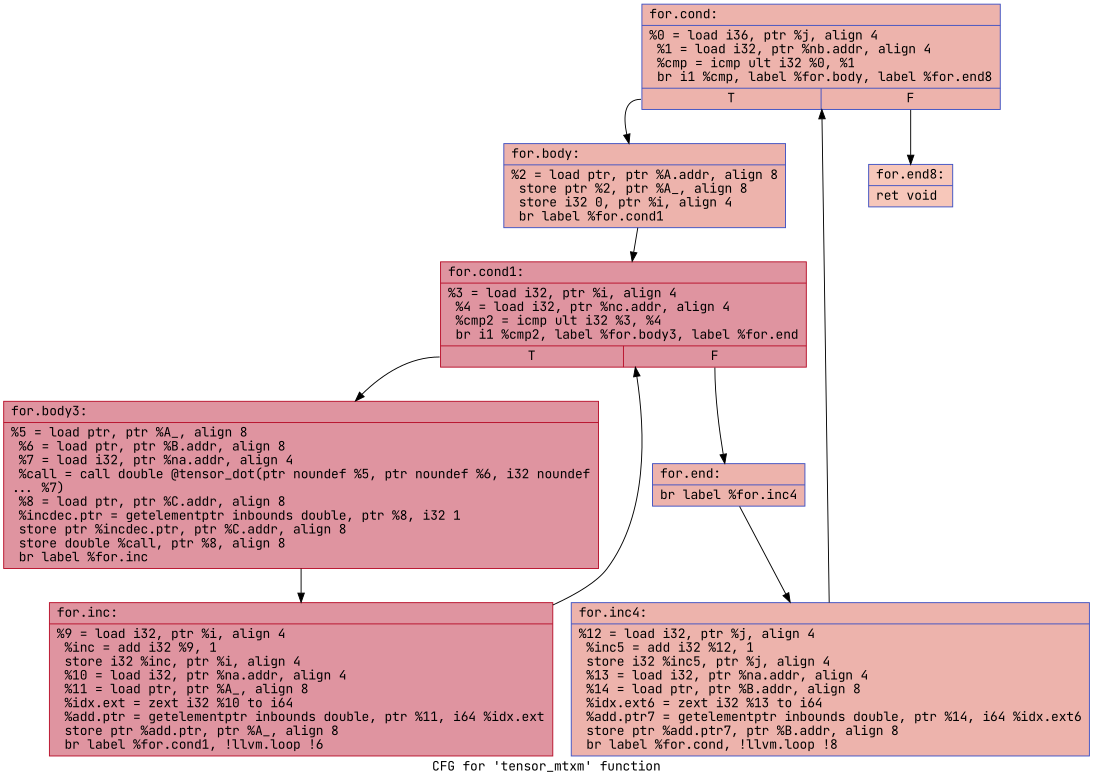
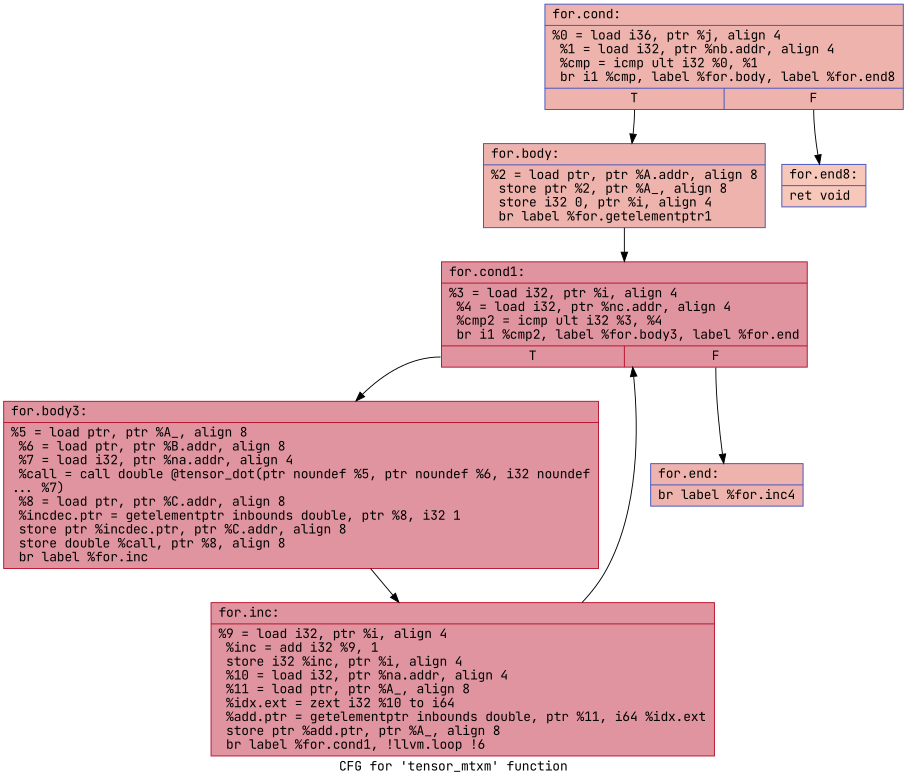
node "for.body:": text "br label %for.cond1" -> "br label %for.getelementptr1"
node "for.inc4:": removed
